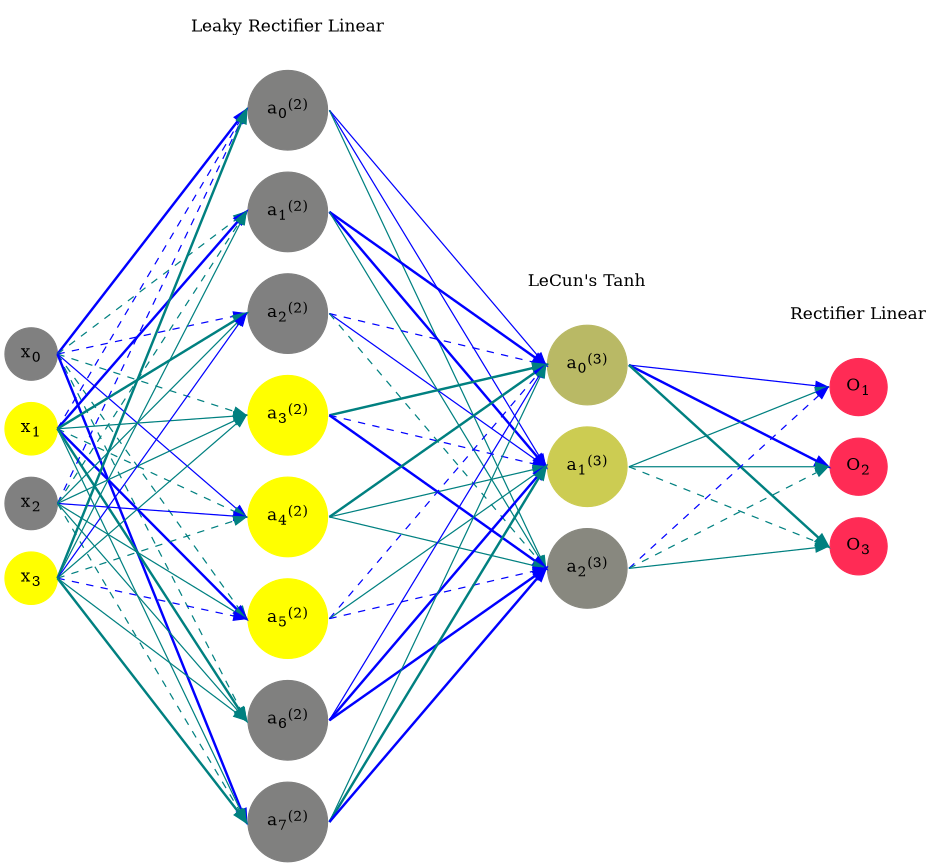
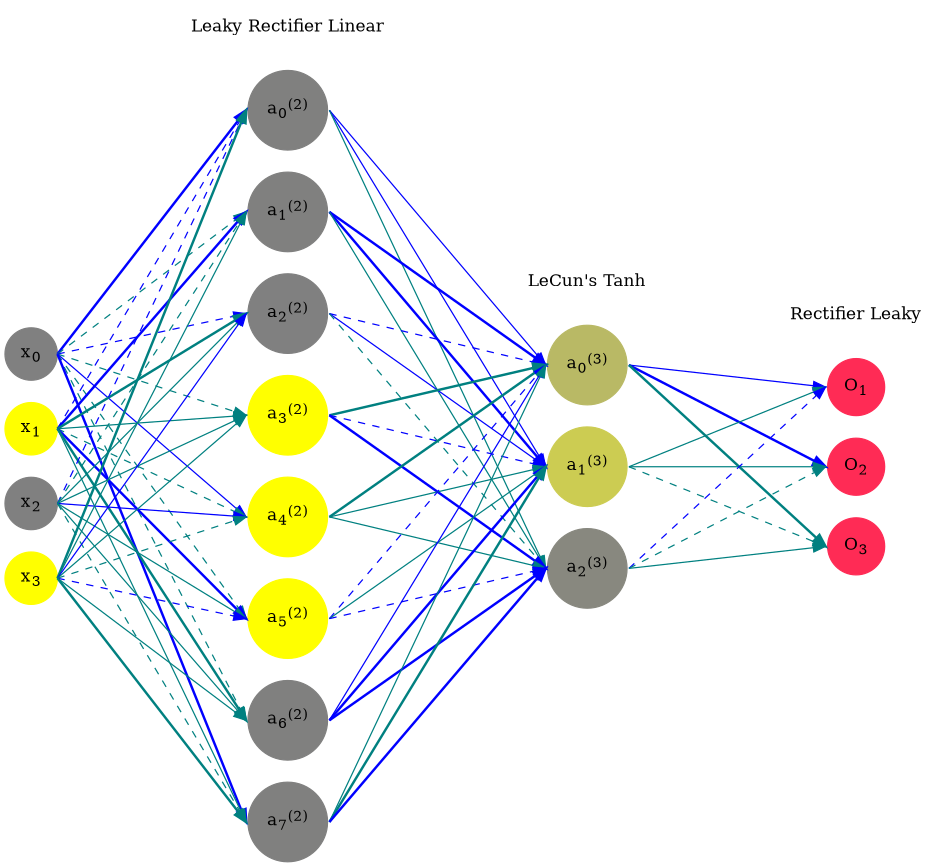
node "Rectifier Linear": label "Rectifier Linear" -> "Rectifier Leaky"
